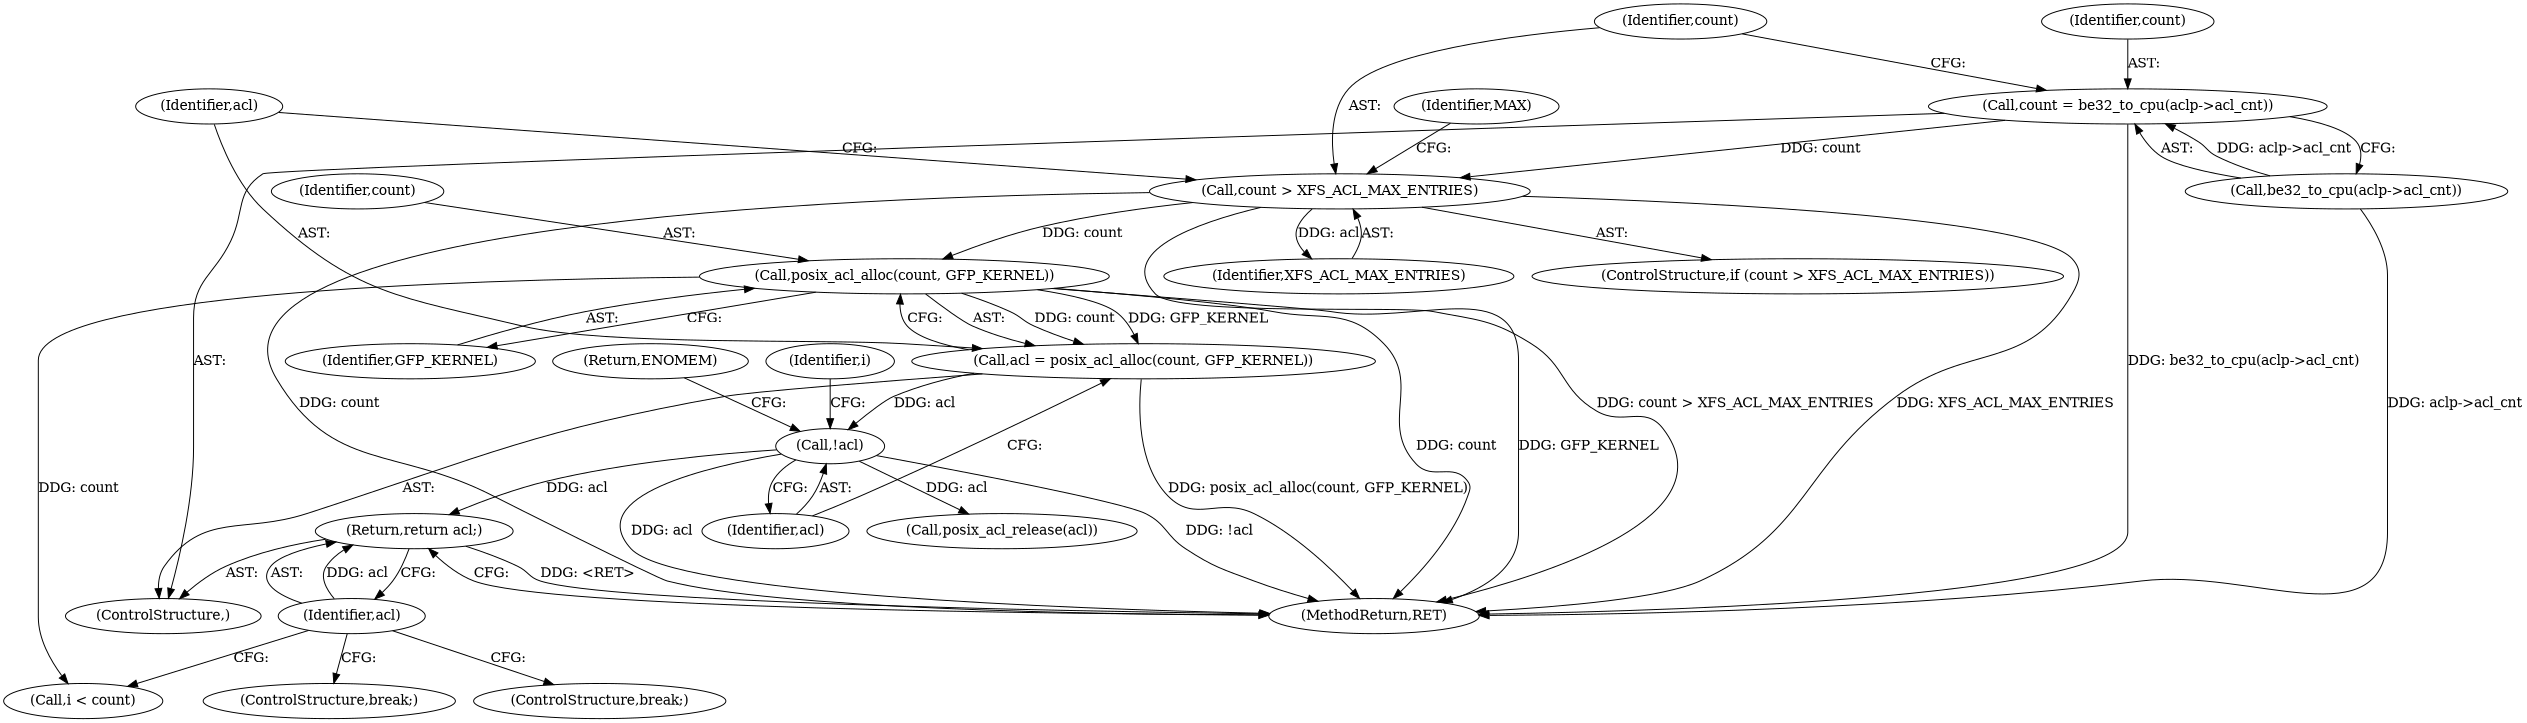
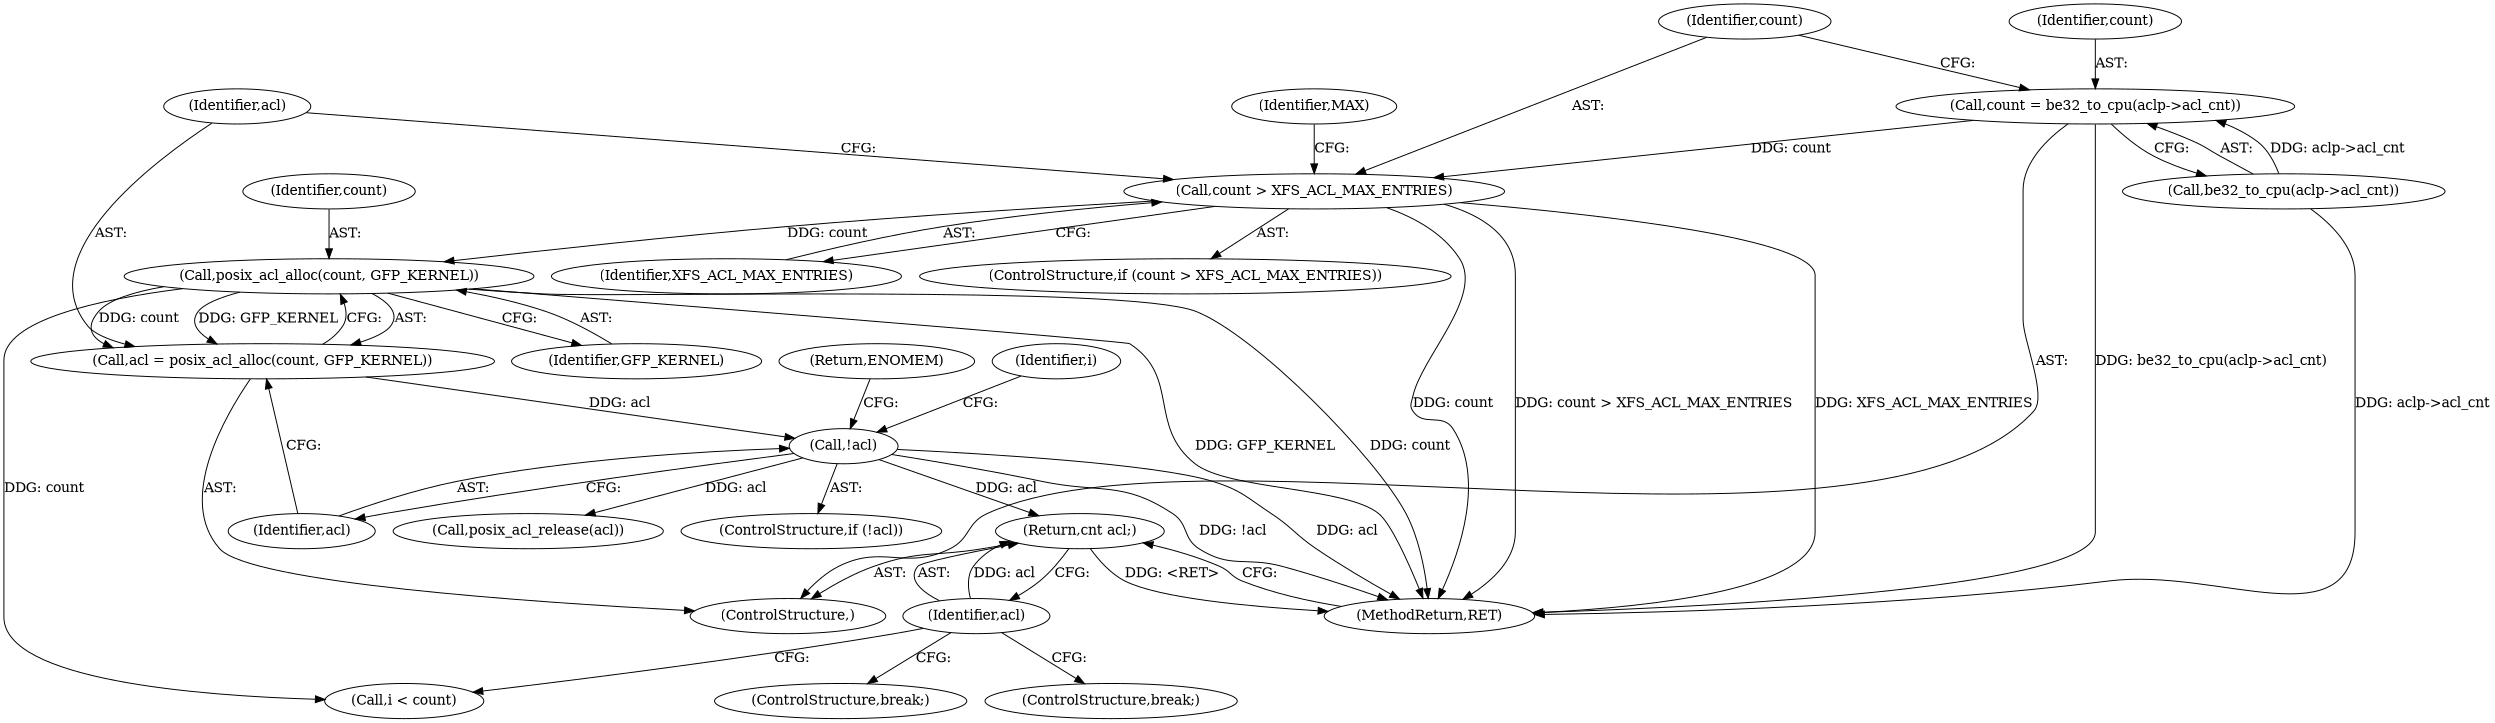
edge "(Call,count > XFS_ACL_MAX_ENTRIES)" -> "(Identifier,XFS_ACL_MAX_ENTRIES)": label "DDG: acl" -> "CFG: "
edge "(Call,acl = posix_acl_alloc(count, GFP_KERNEL))" -> "(MethodReturn,RET)": removed, label "DDG: posix_acl_alloc(count, GFP_KERNEL)"
node "(Return,return acl;)": label "(Return,return acl;)" -> "(Return,cnt acl;)"
node "(ControlStructure,if (!acl))": added
